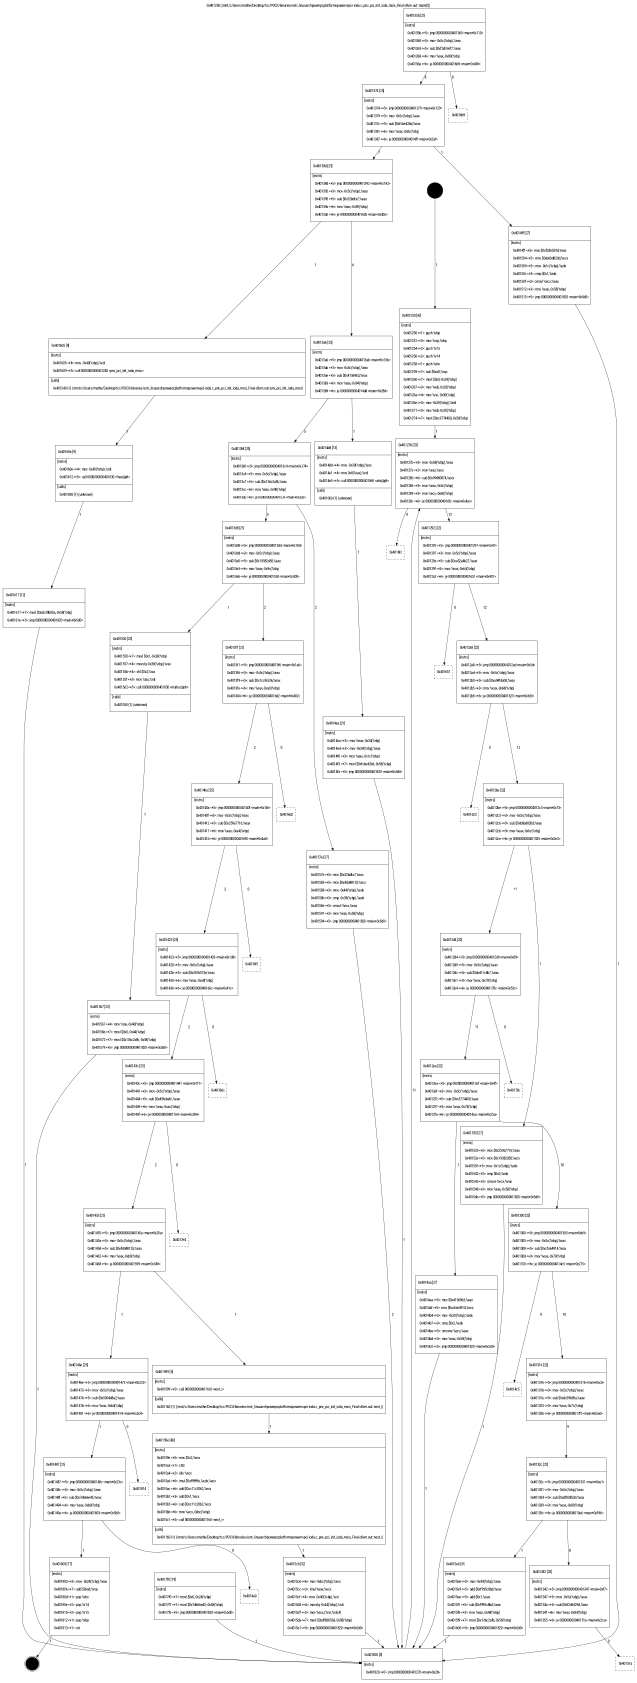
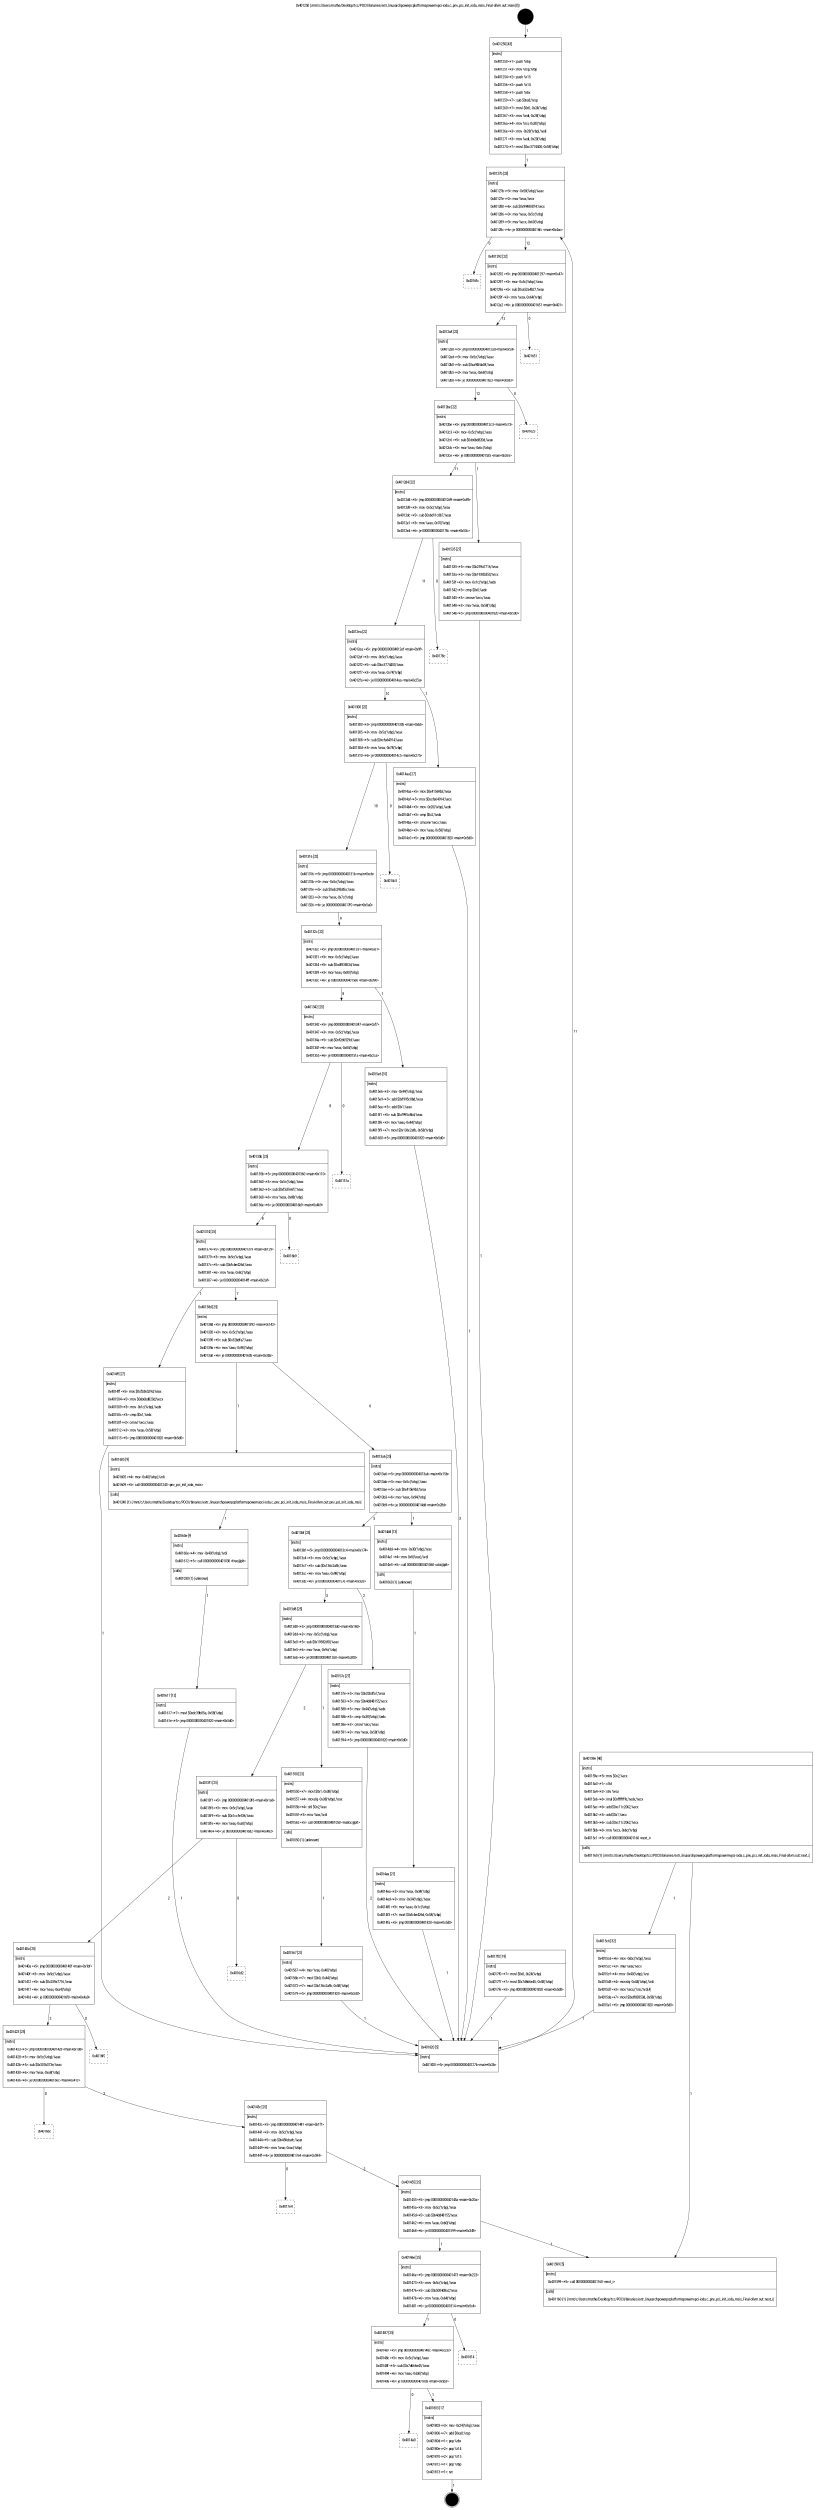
edge "0x401342 [25]" -> "0x40135b [25]": added, label "8"
edge "0x401599 [5]" -> "0x40159e [40]": reversed
